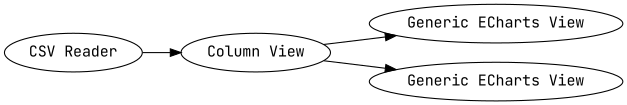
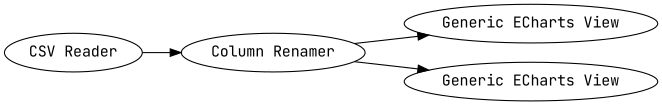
node "Column View": label "Column View" -> "Column Renamer"
